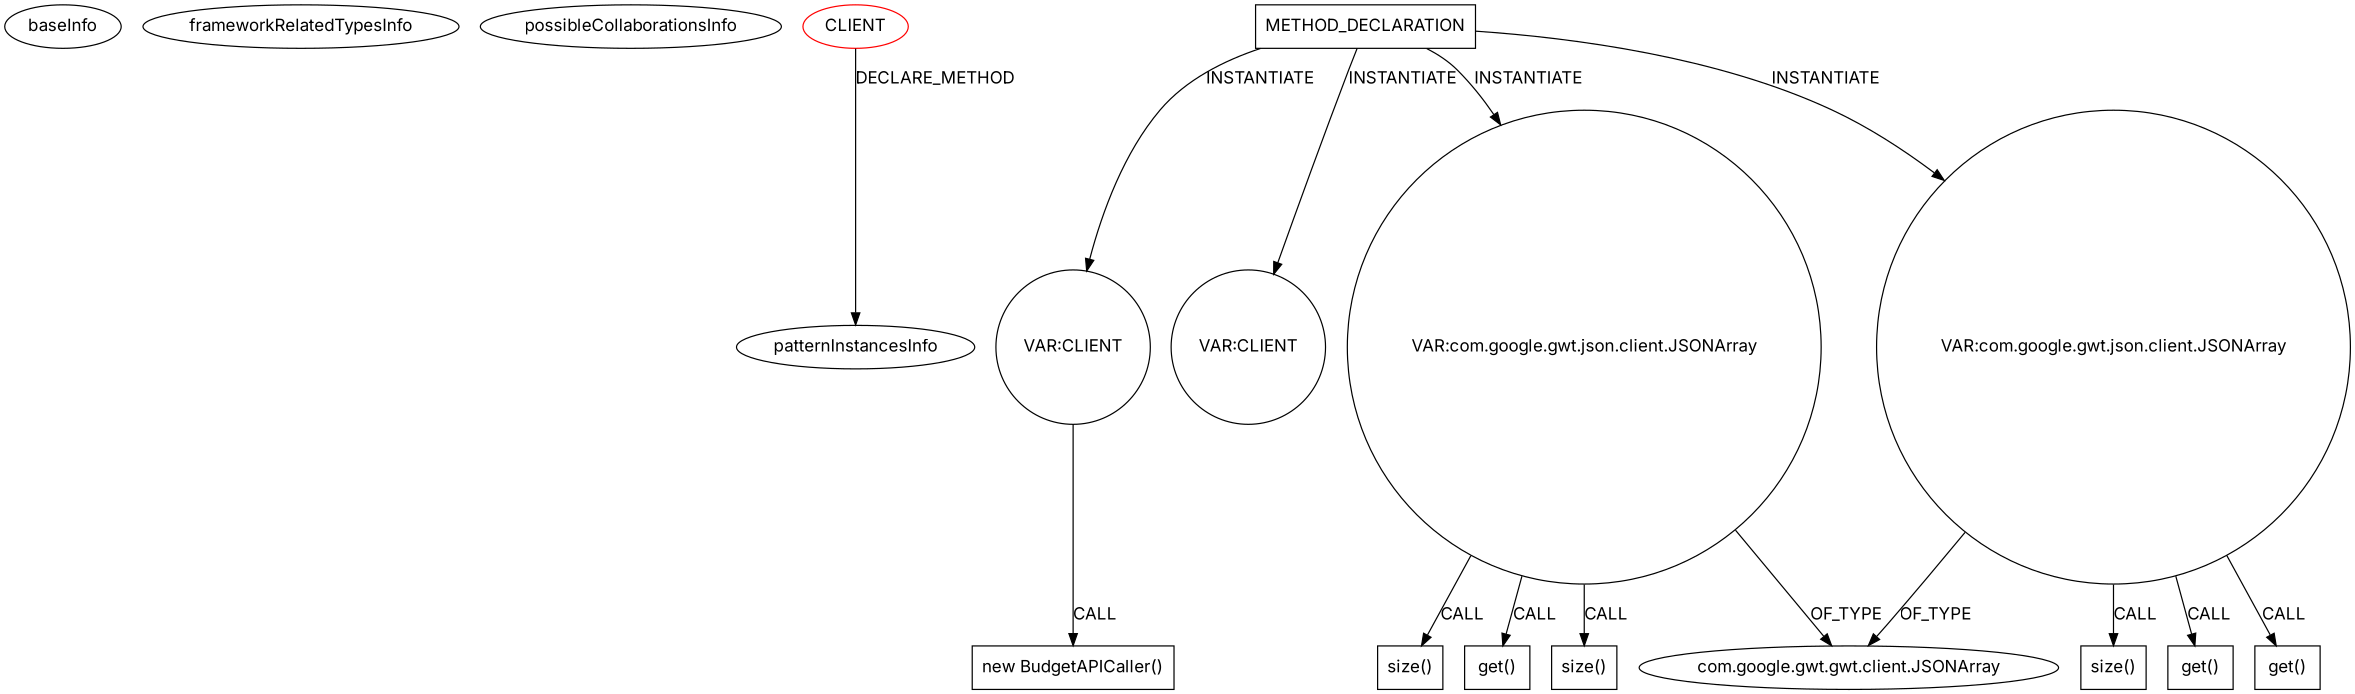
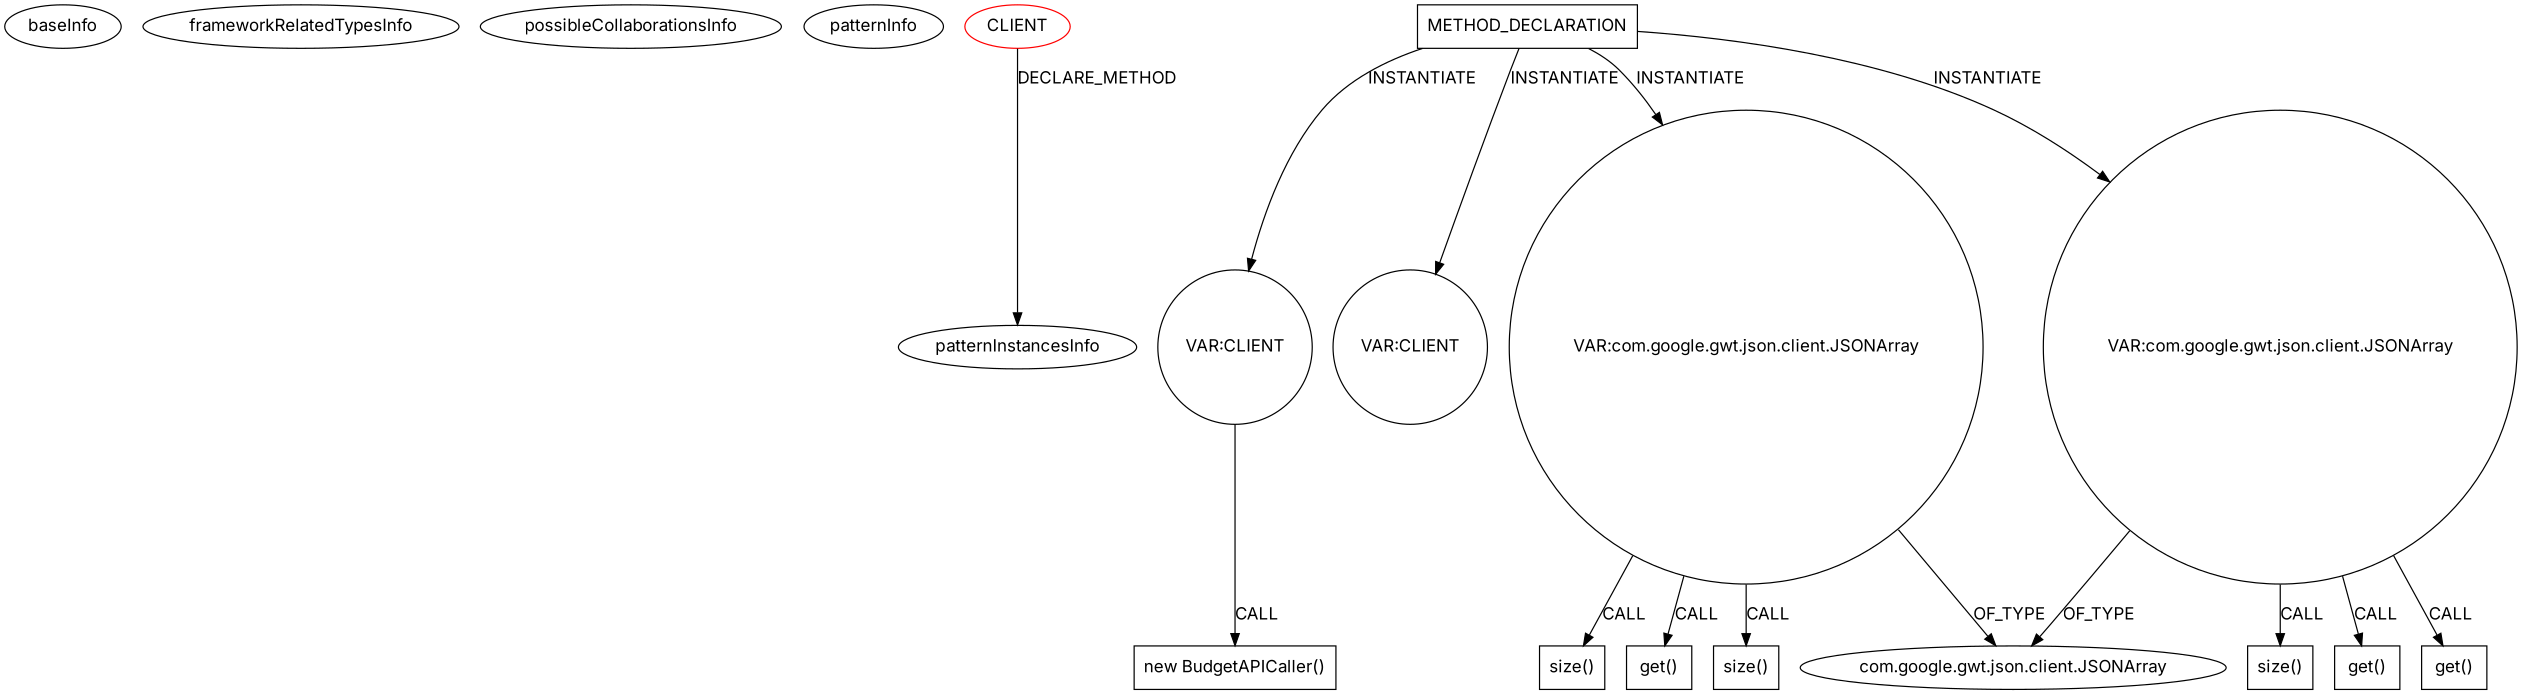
node "patternInfo": added
node "com.google.gwt.gwt.client.JSONArray": label "com.google.gwt.gwt.client.JSONArray" -> "com.google.gwt.json.client.JSONArray"
